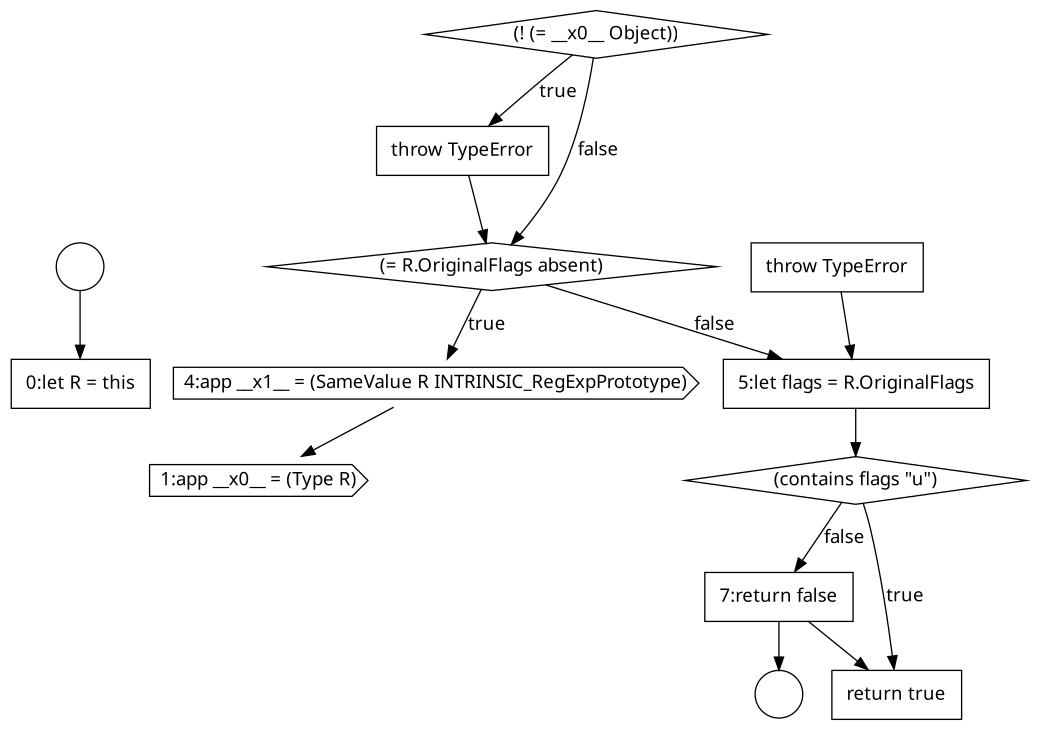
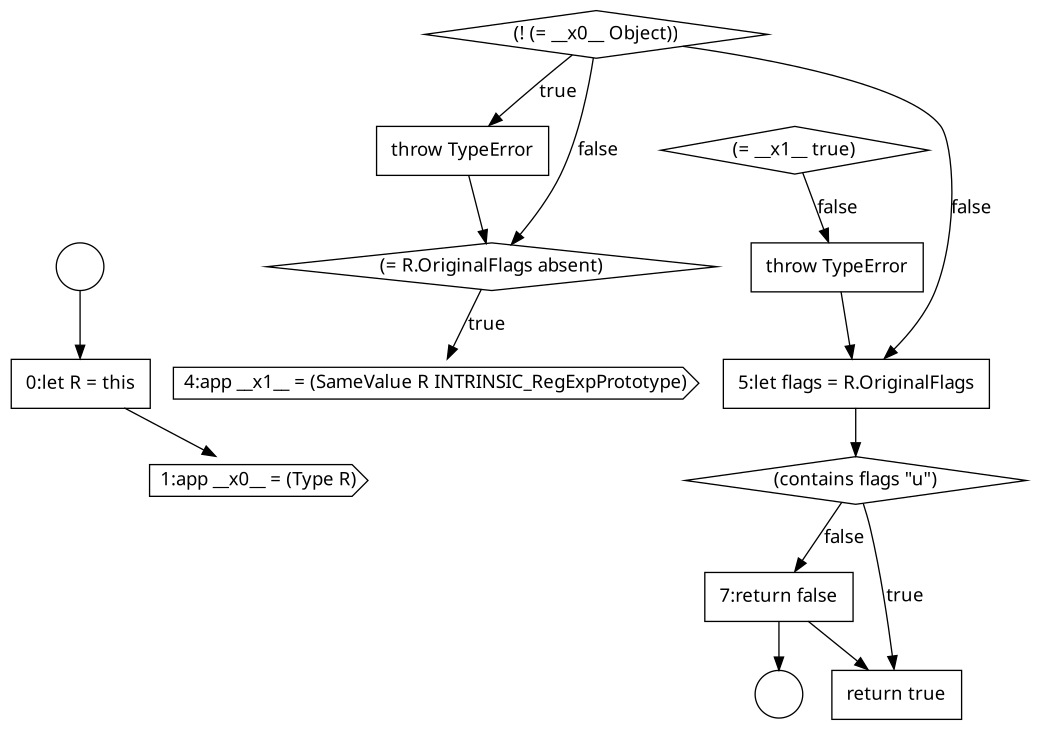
node "(= __x1__ true)": added
edge "(= R.OriginalFlags absent)" -> "5:let flags = R.OriginalFlags": now "(! (= __x0__ Object))" -> "5:let flags = R.OriginalFlags"
edge "4:app __x1__ = (SameValue R INTRINSIC_RegExpPrototype)" -> "1:app __x0__ = (Type R)": now "0:let R = this" -> "1:app __x0__ = (Type R)"
